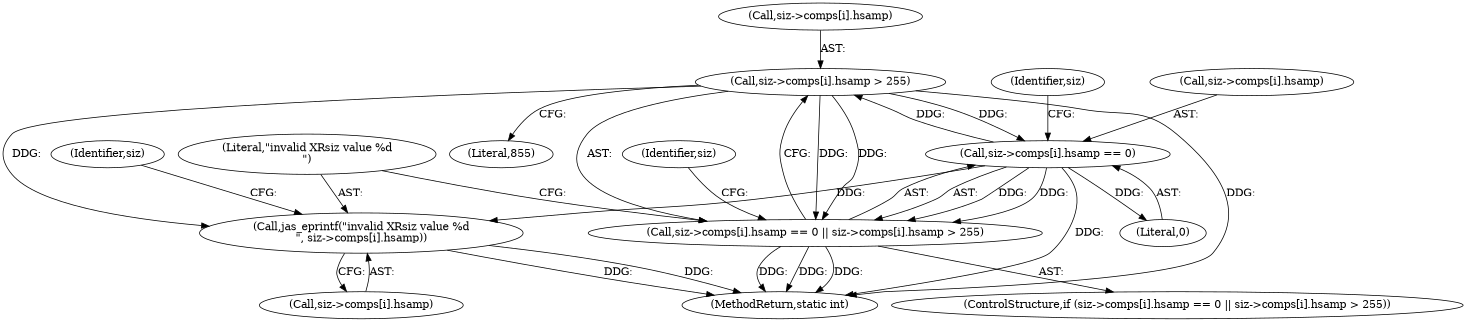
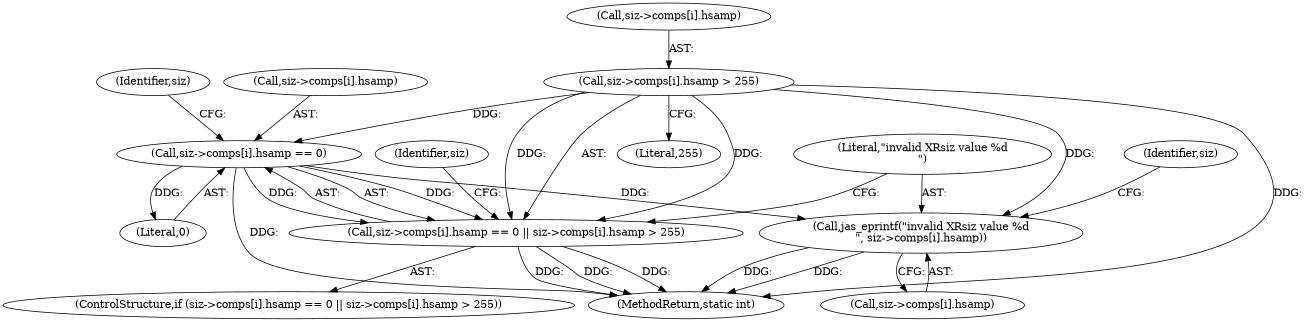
edge "(Call,siz->comps[i].hsamp == 0)" -> "(Call,siz->comps[i].hsamp > 255)": removed, label "DDG:"
node "(Literal,855)": label "(Literal,855)" -> "(Literal,255)"
edge "(Call,siz->comps[i].hsamp == 0 || siz->comps[i].hsamp > 255)" -> "(Call,siz->comps[i].hsamp > 255)": removed, label "CFG:"
